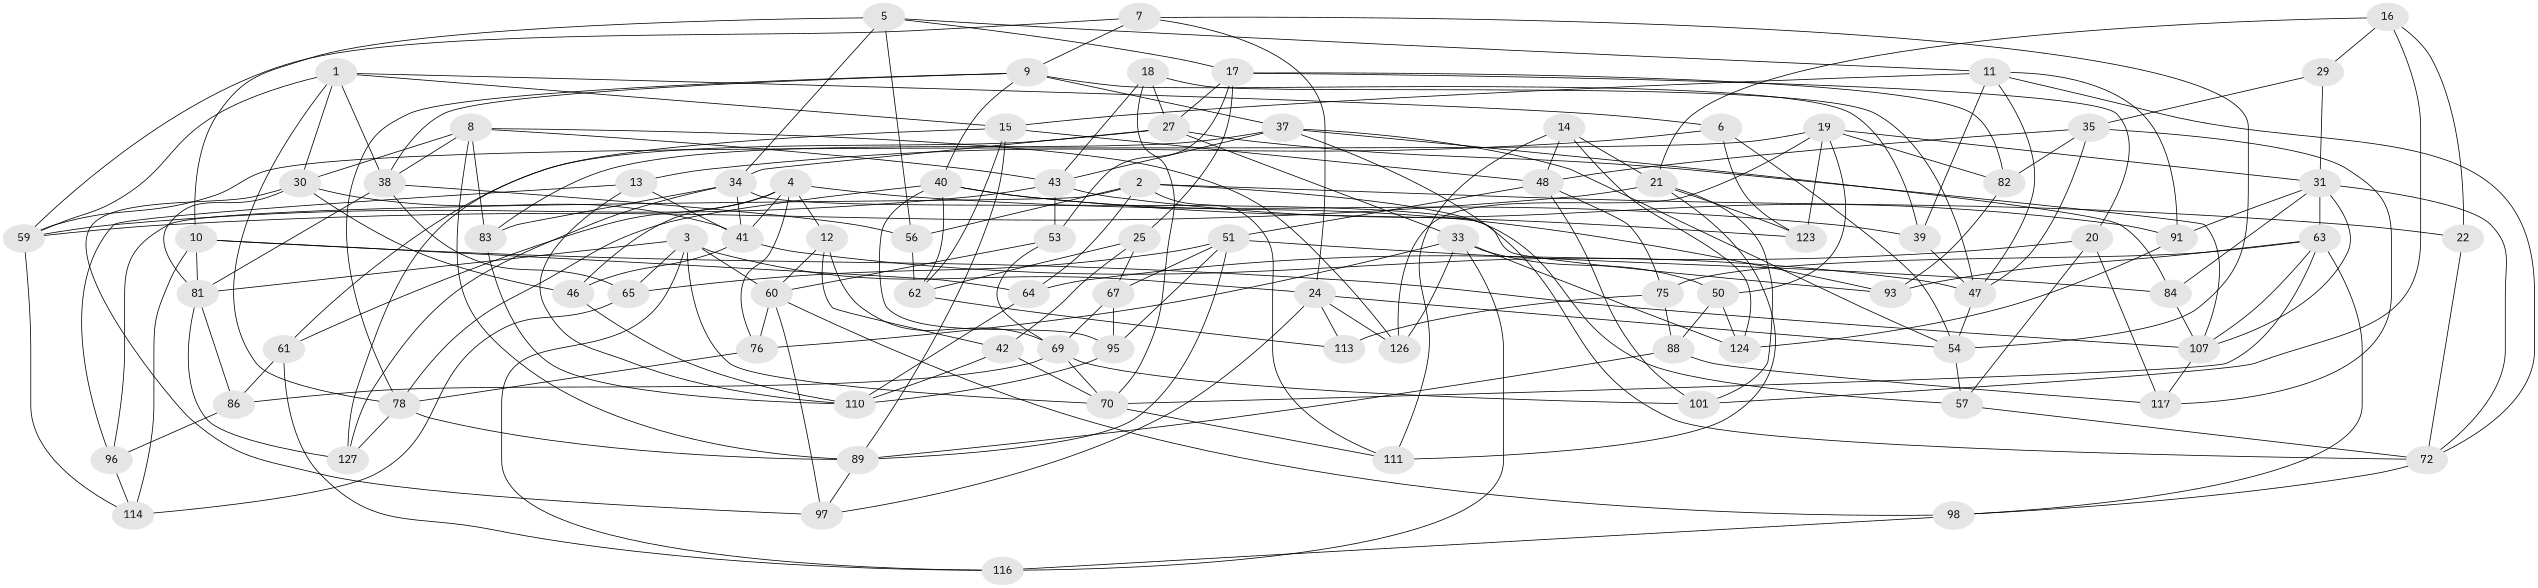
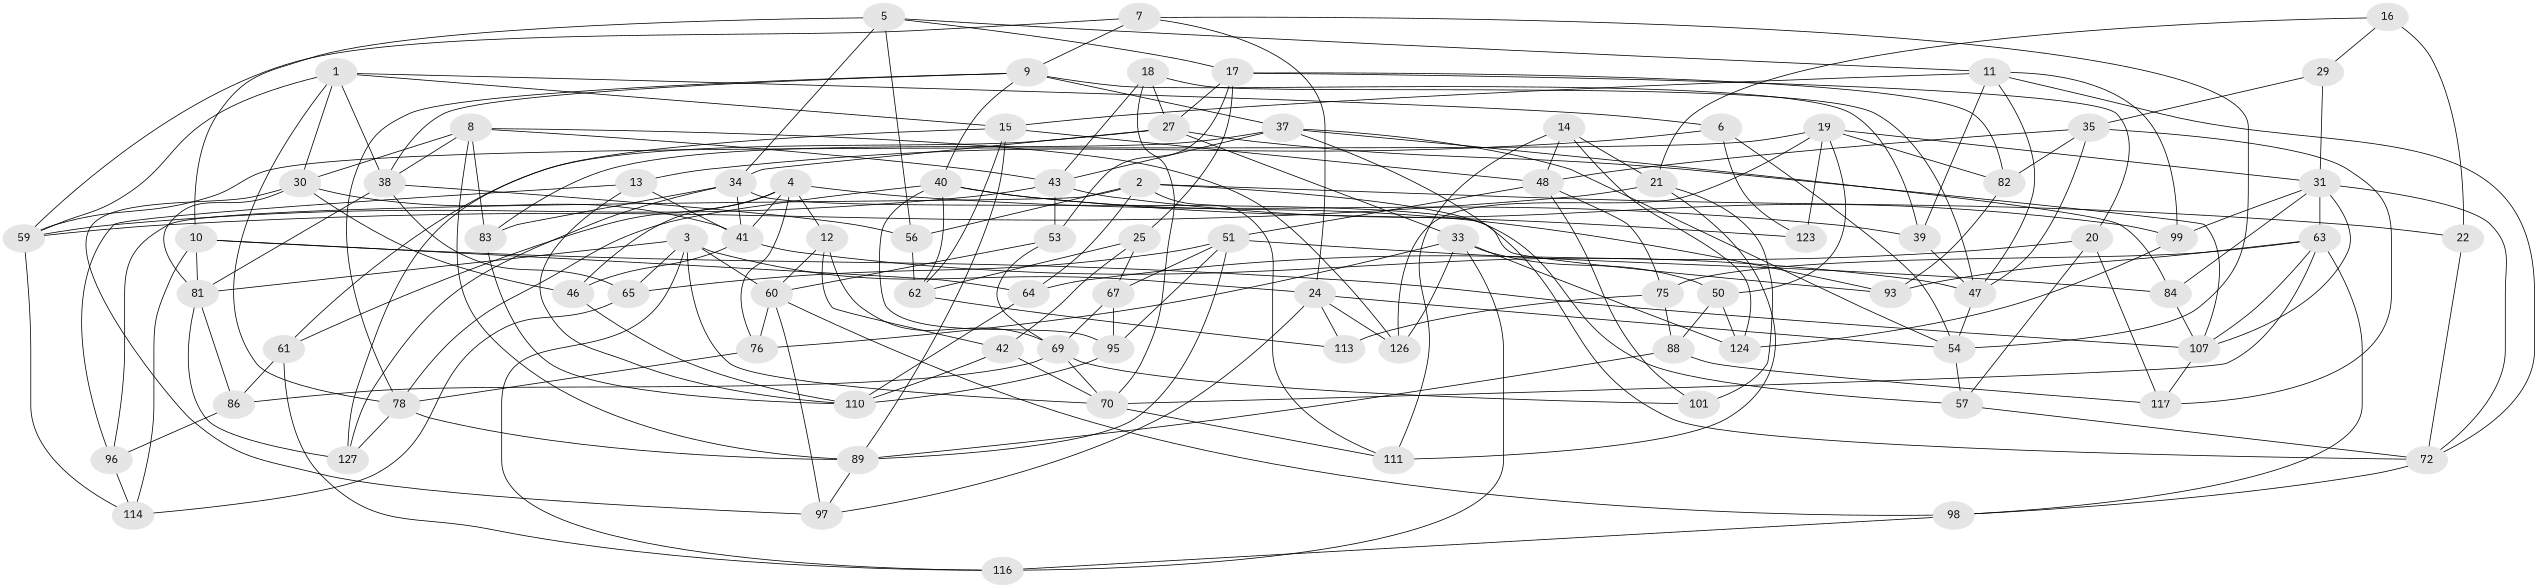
edge "21" -- "123": removed
node "91": label "91" -> "99"
edge "16" -- "101": removed
